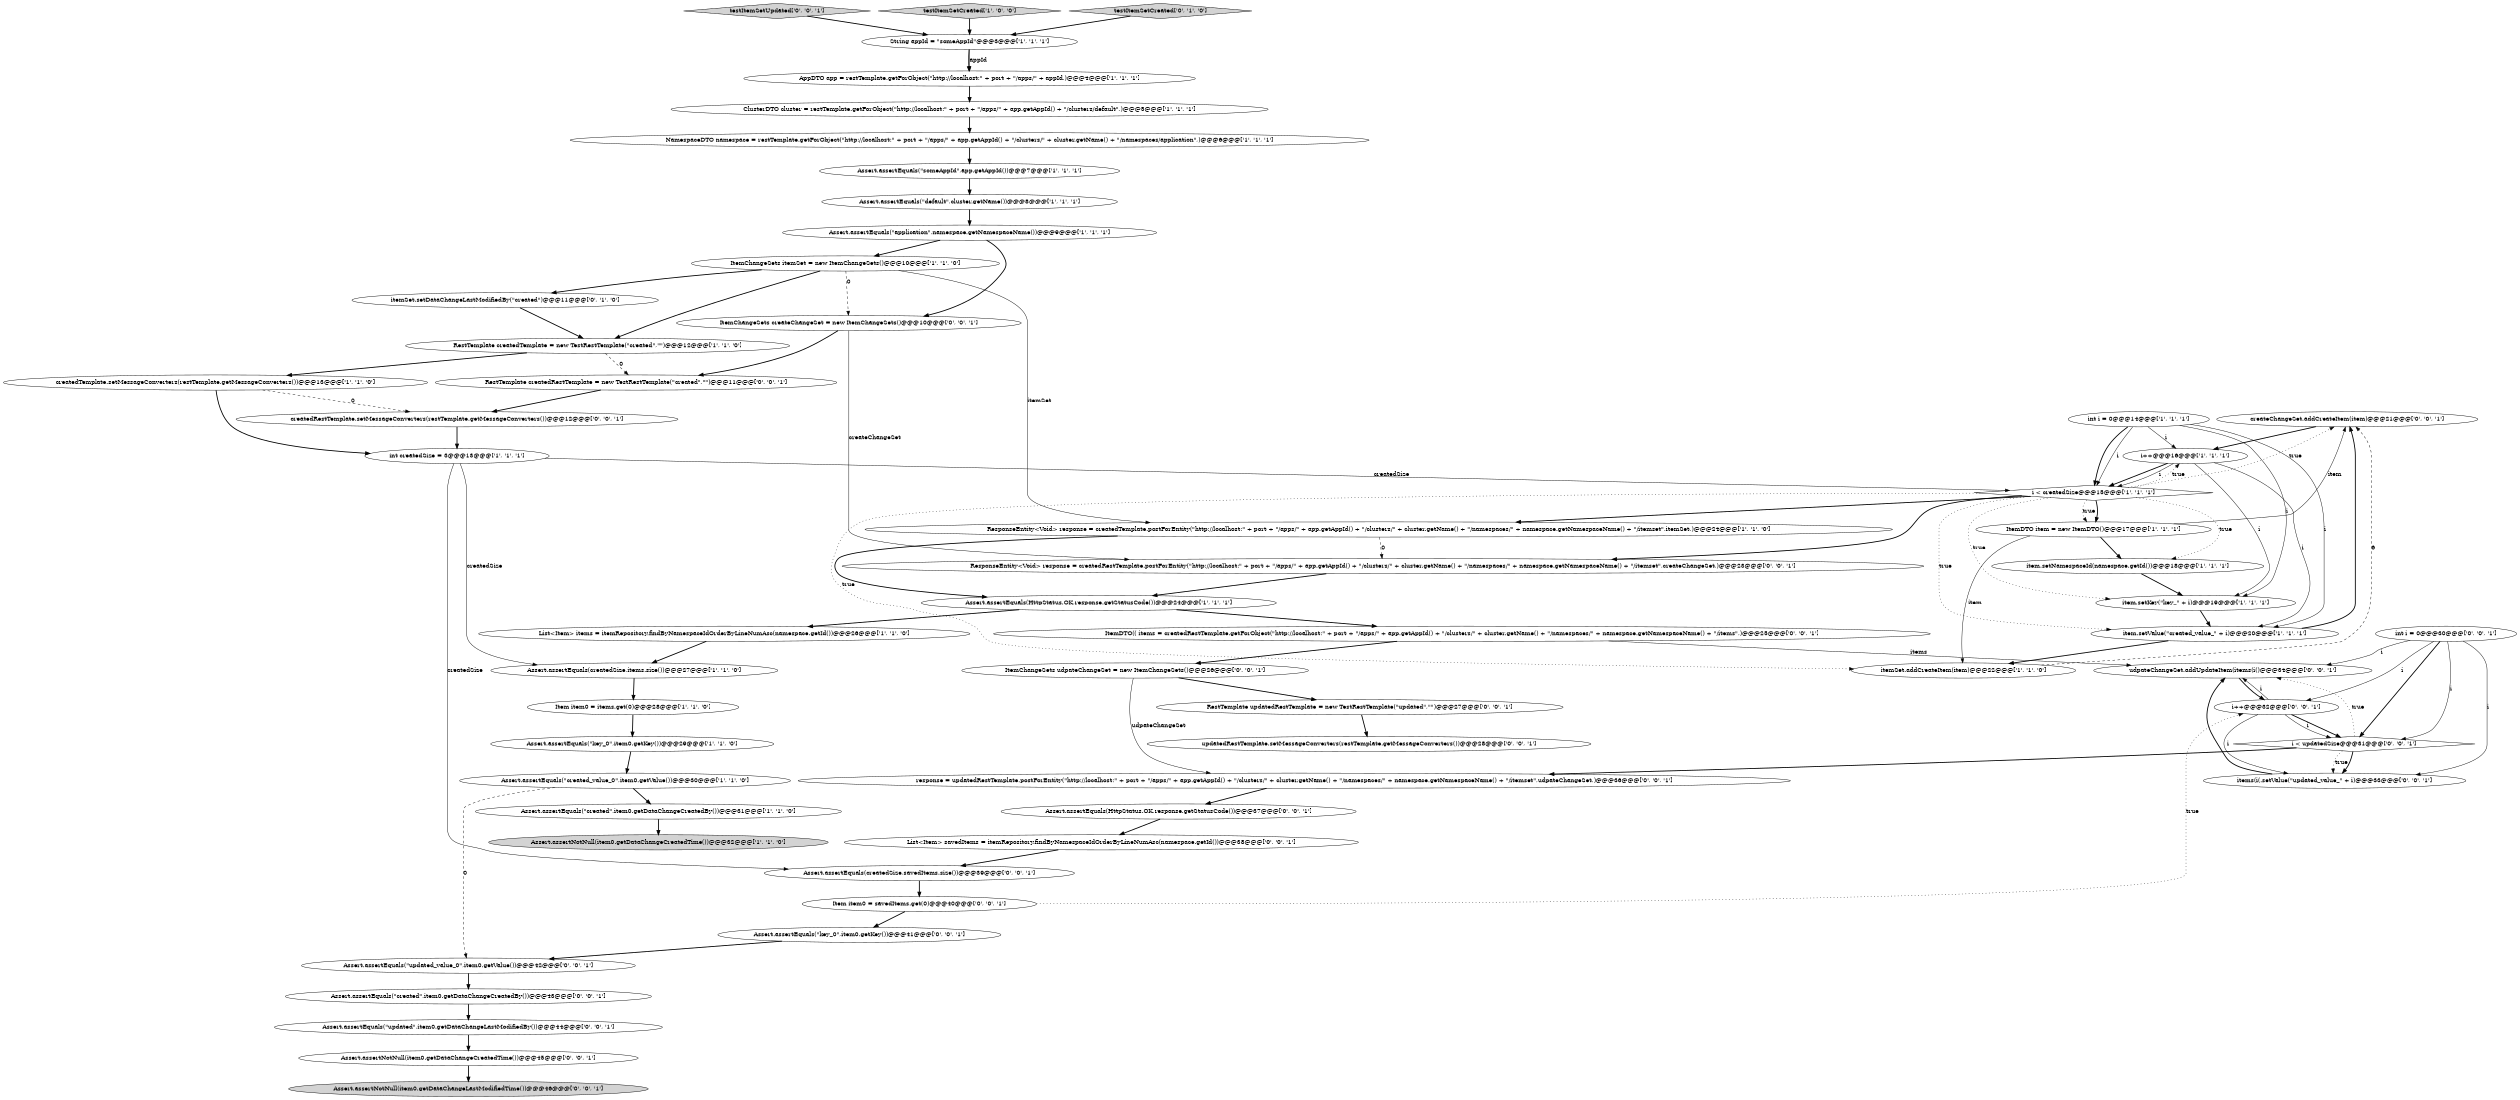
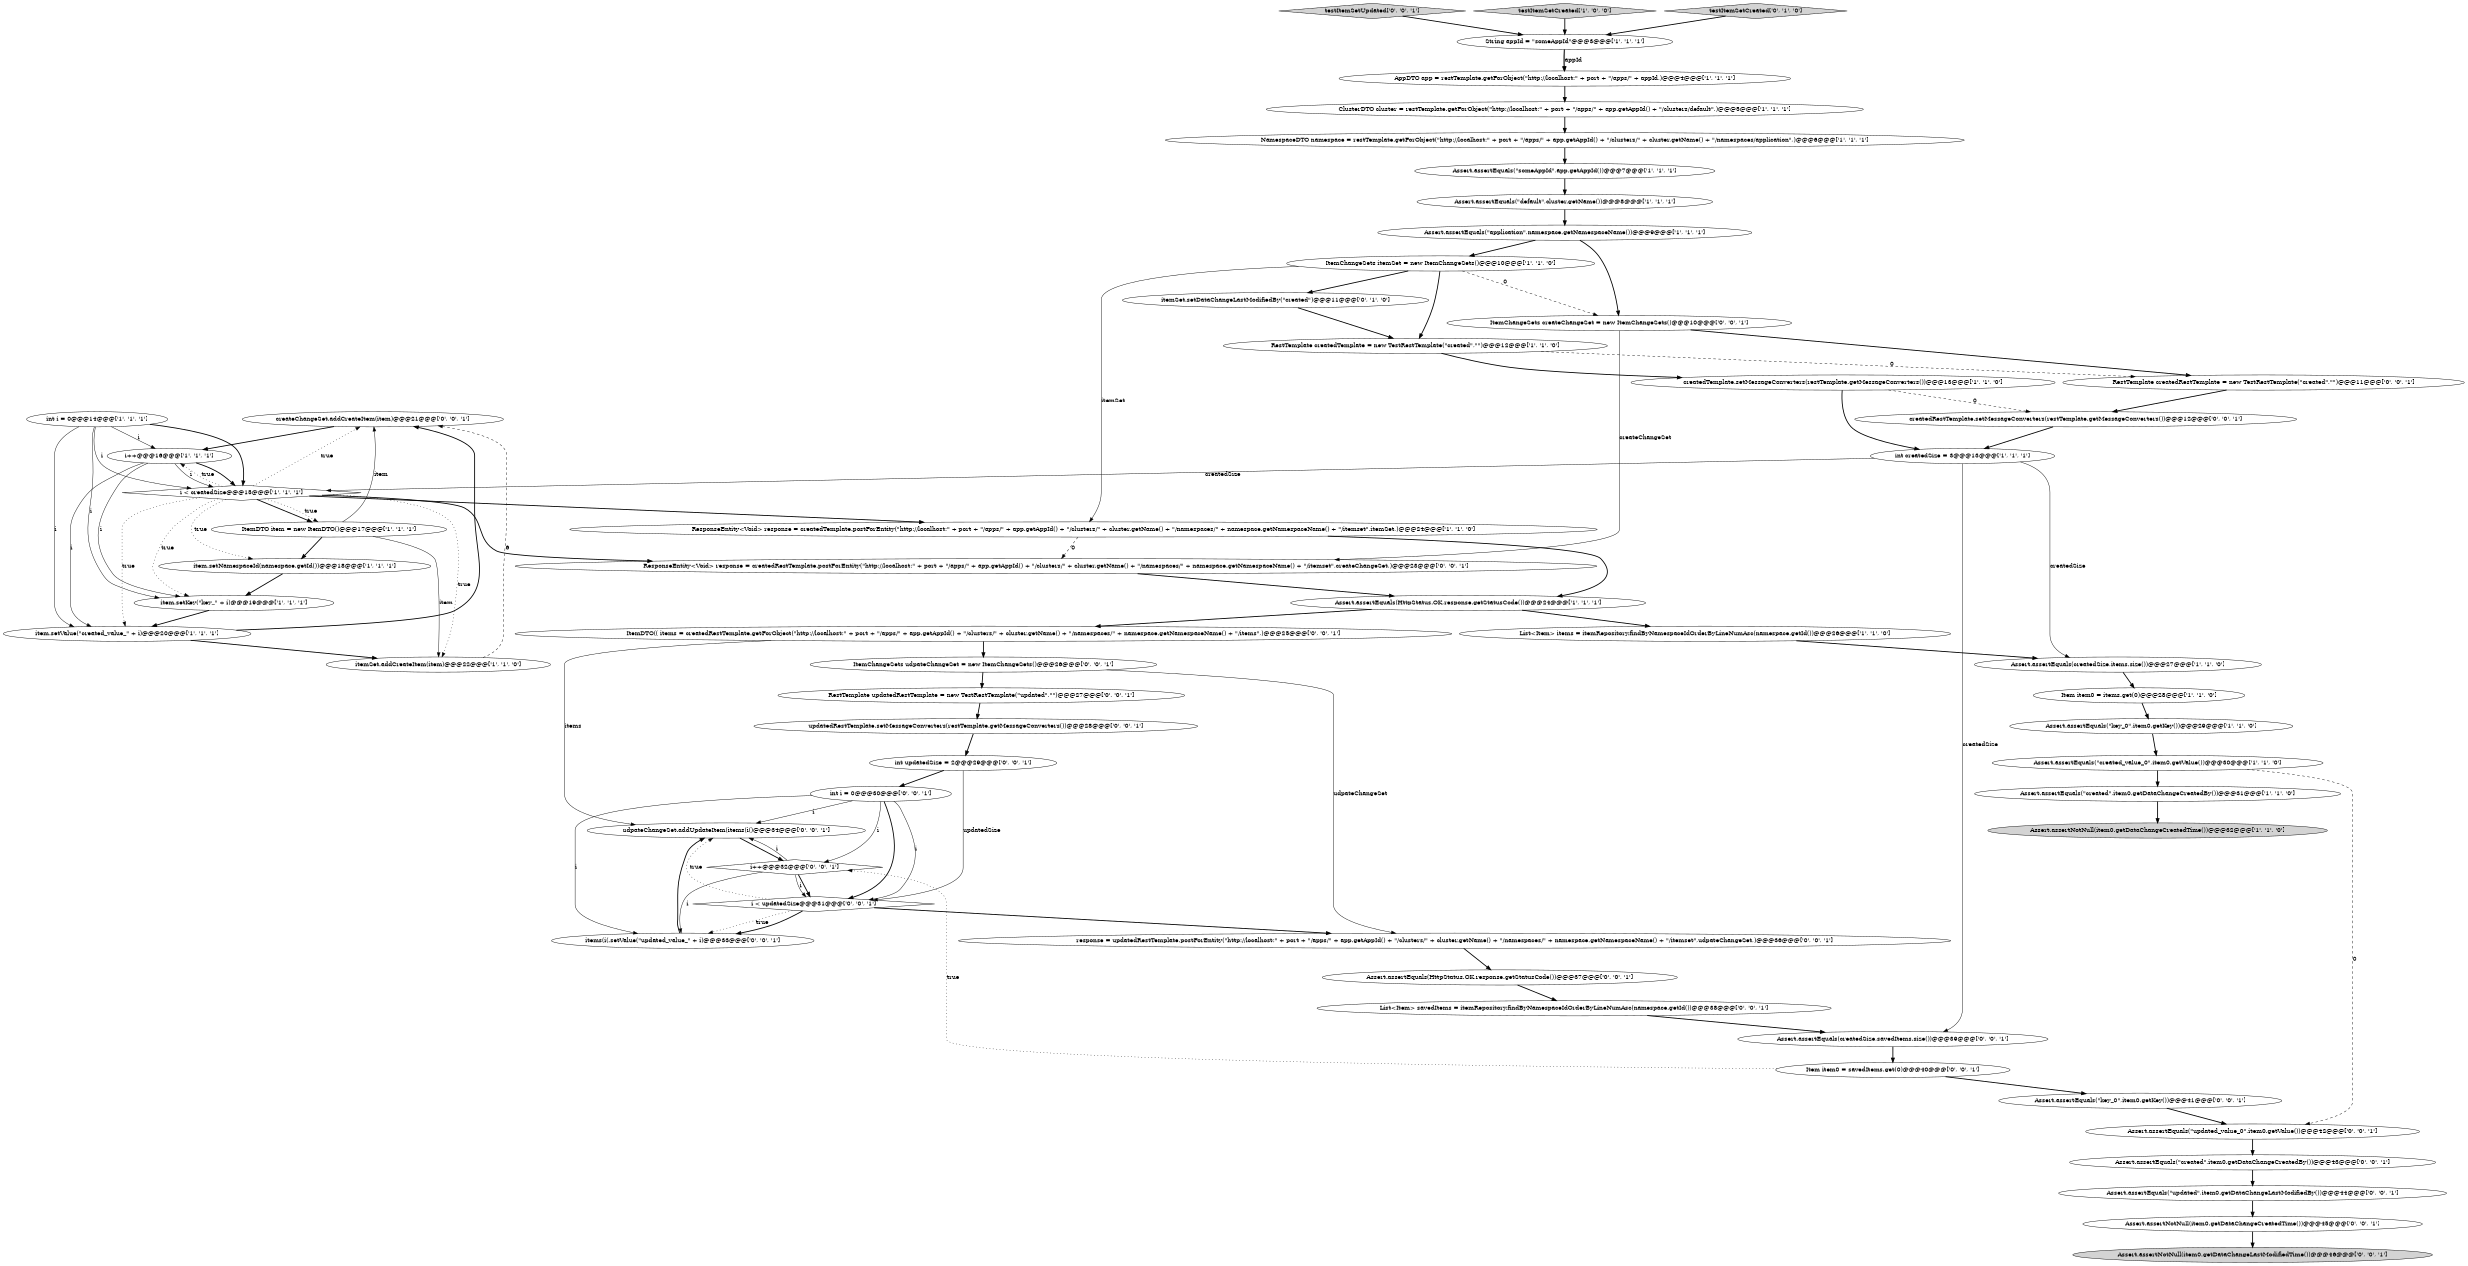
node "i++@@@32@@@['0', '0', '1']": shape ellipse -> diamond
node "int updatedSize = 2@@@29@@@['0', '0', '1']": added
